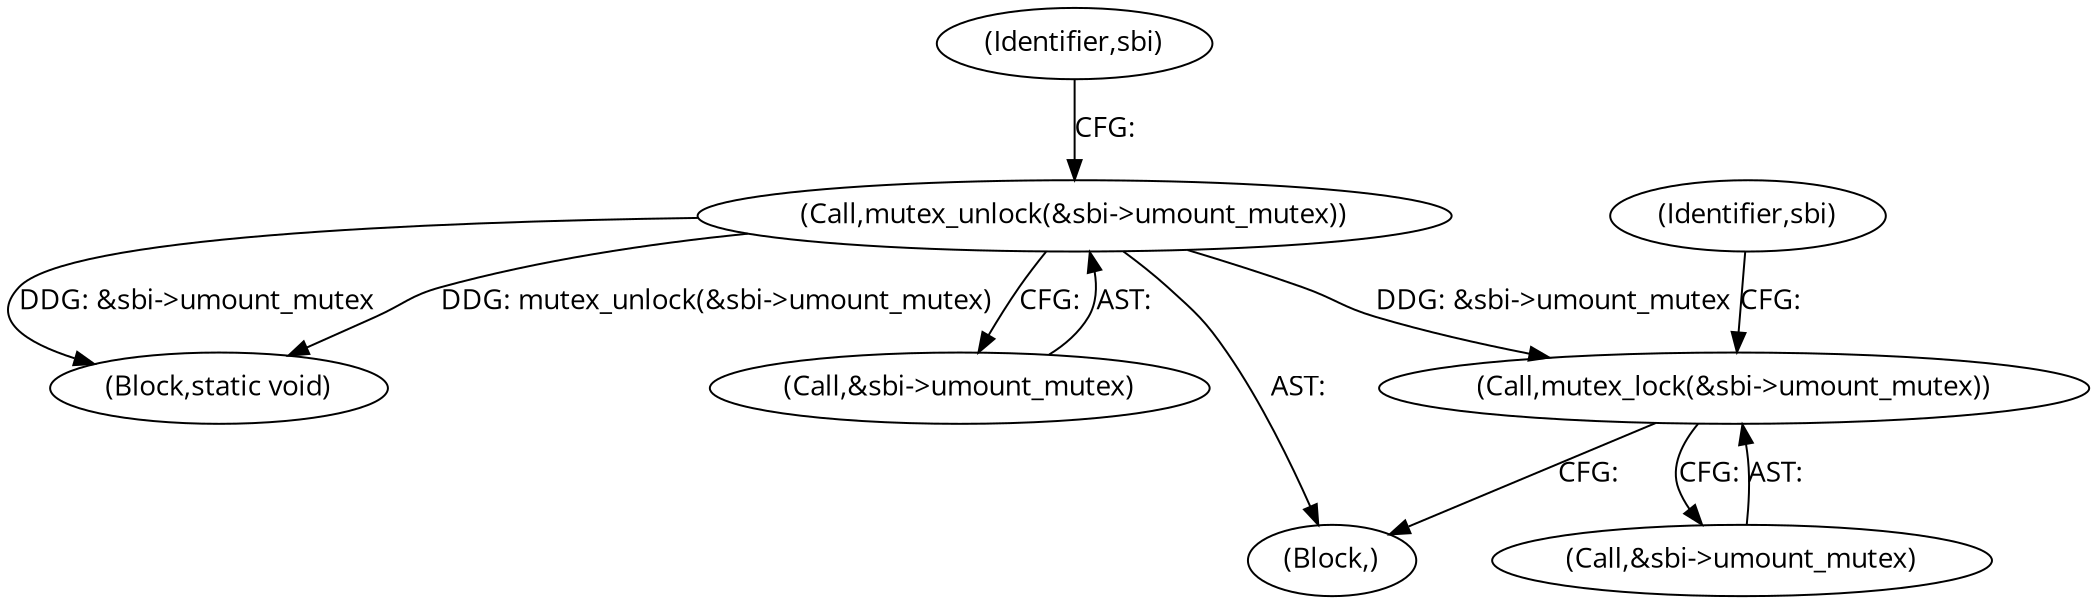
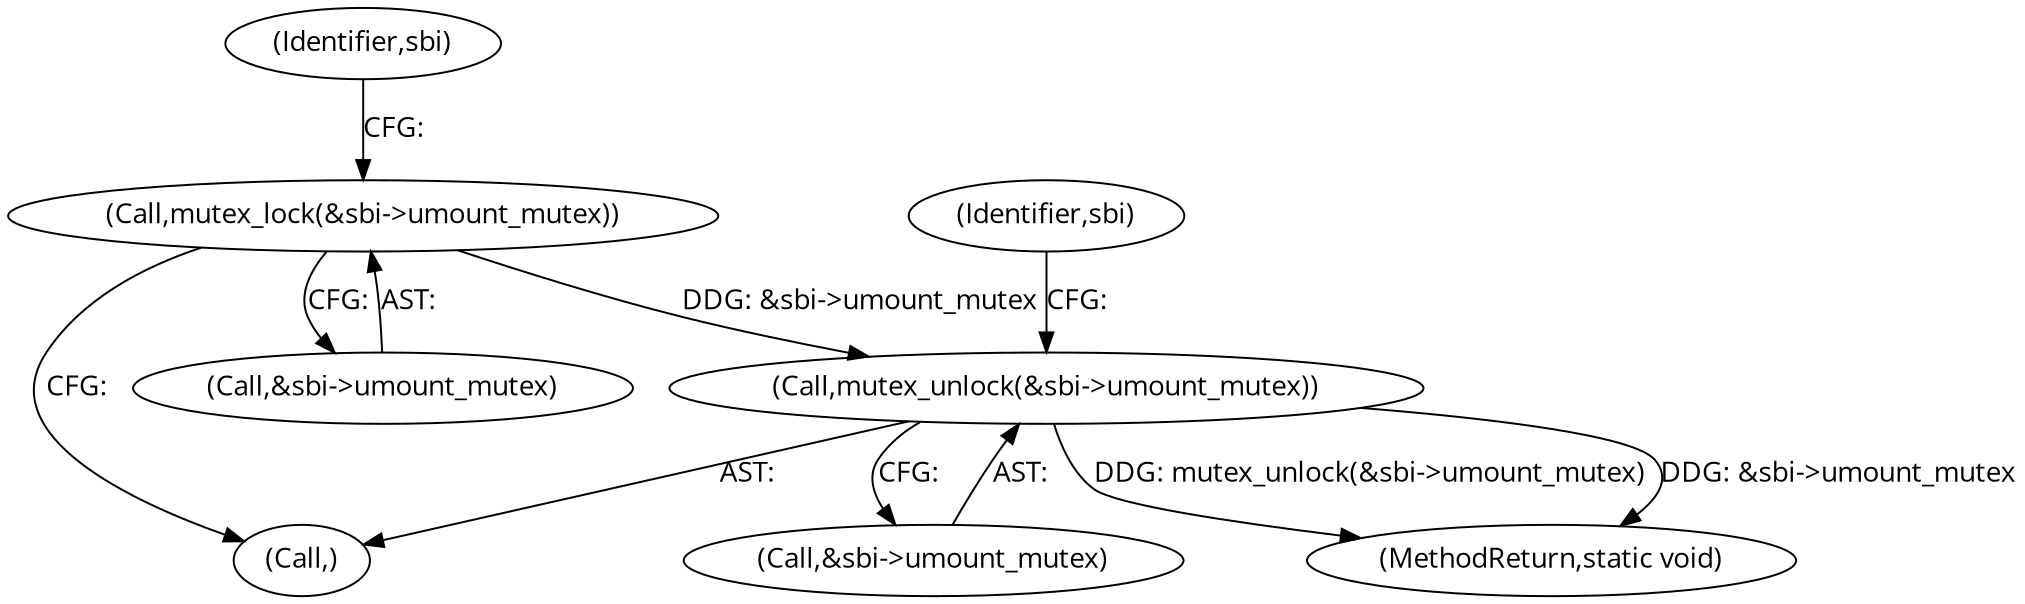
edge "(Call,mutex_unlock(&sbi->umount_mutex))" -> "(Call,mutex_lock(&sbi->umount_mutex))": reversed
node "(Block,static void)": label "(Block,static void)" -> "(MethodReturn,static void)"
node "(Block,)": label "(Block,)" -> "(Call,)"
